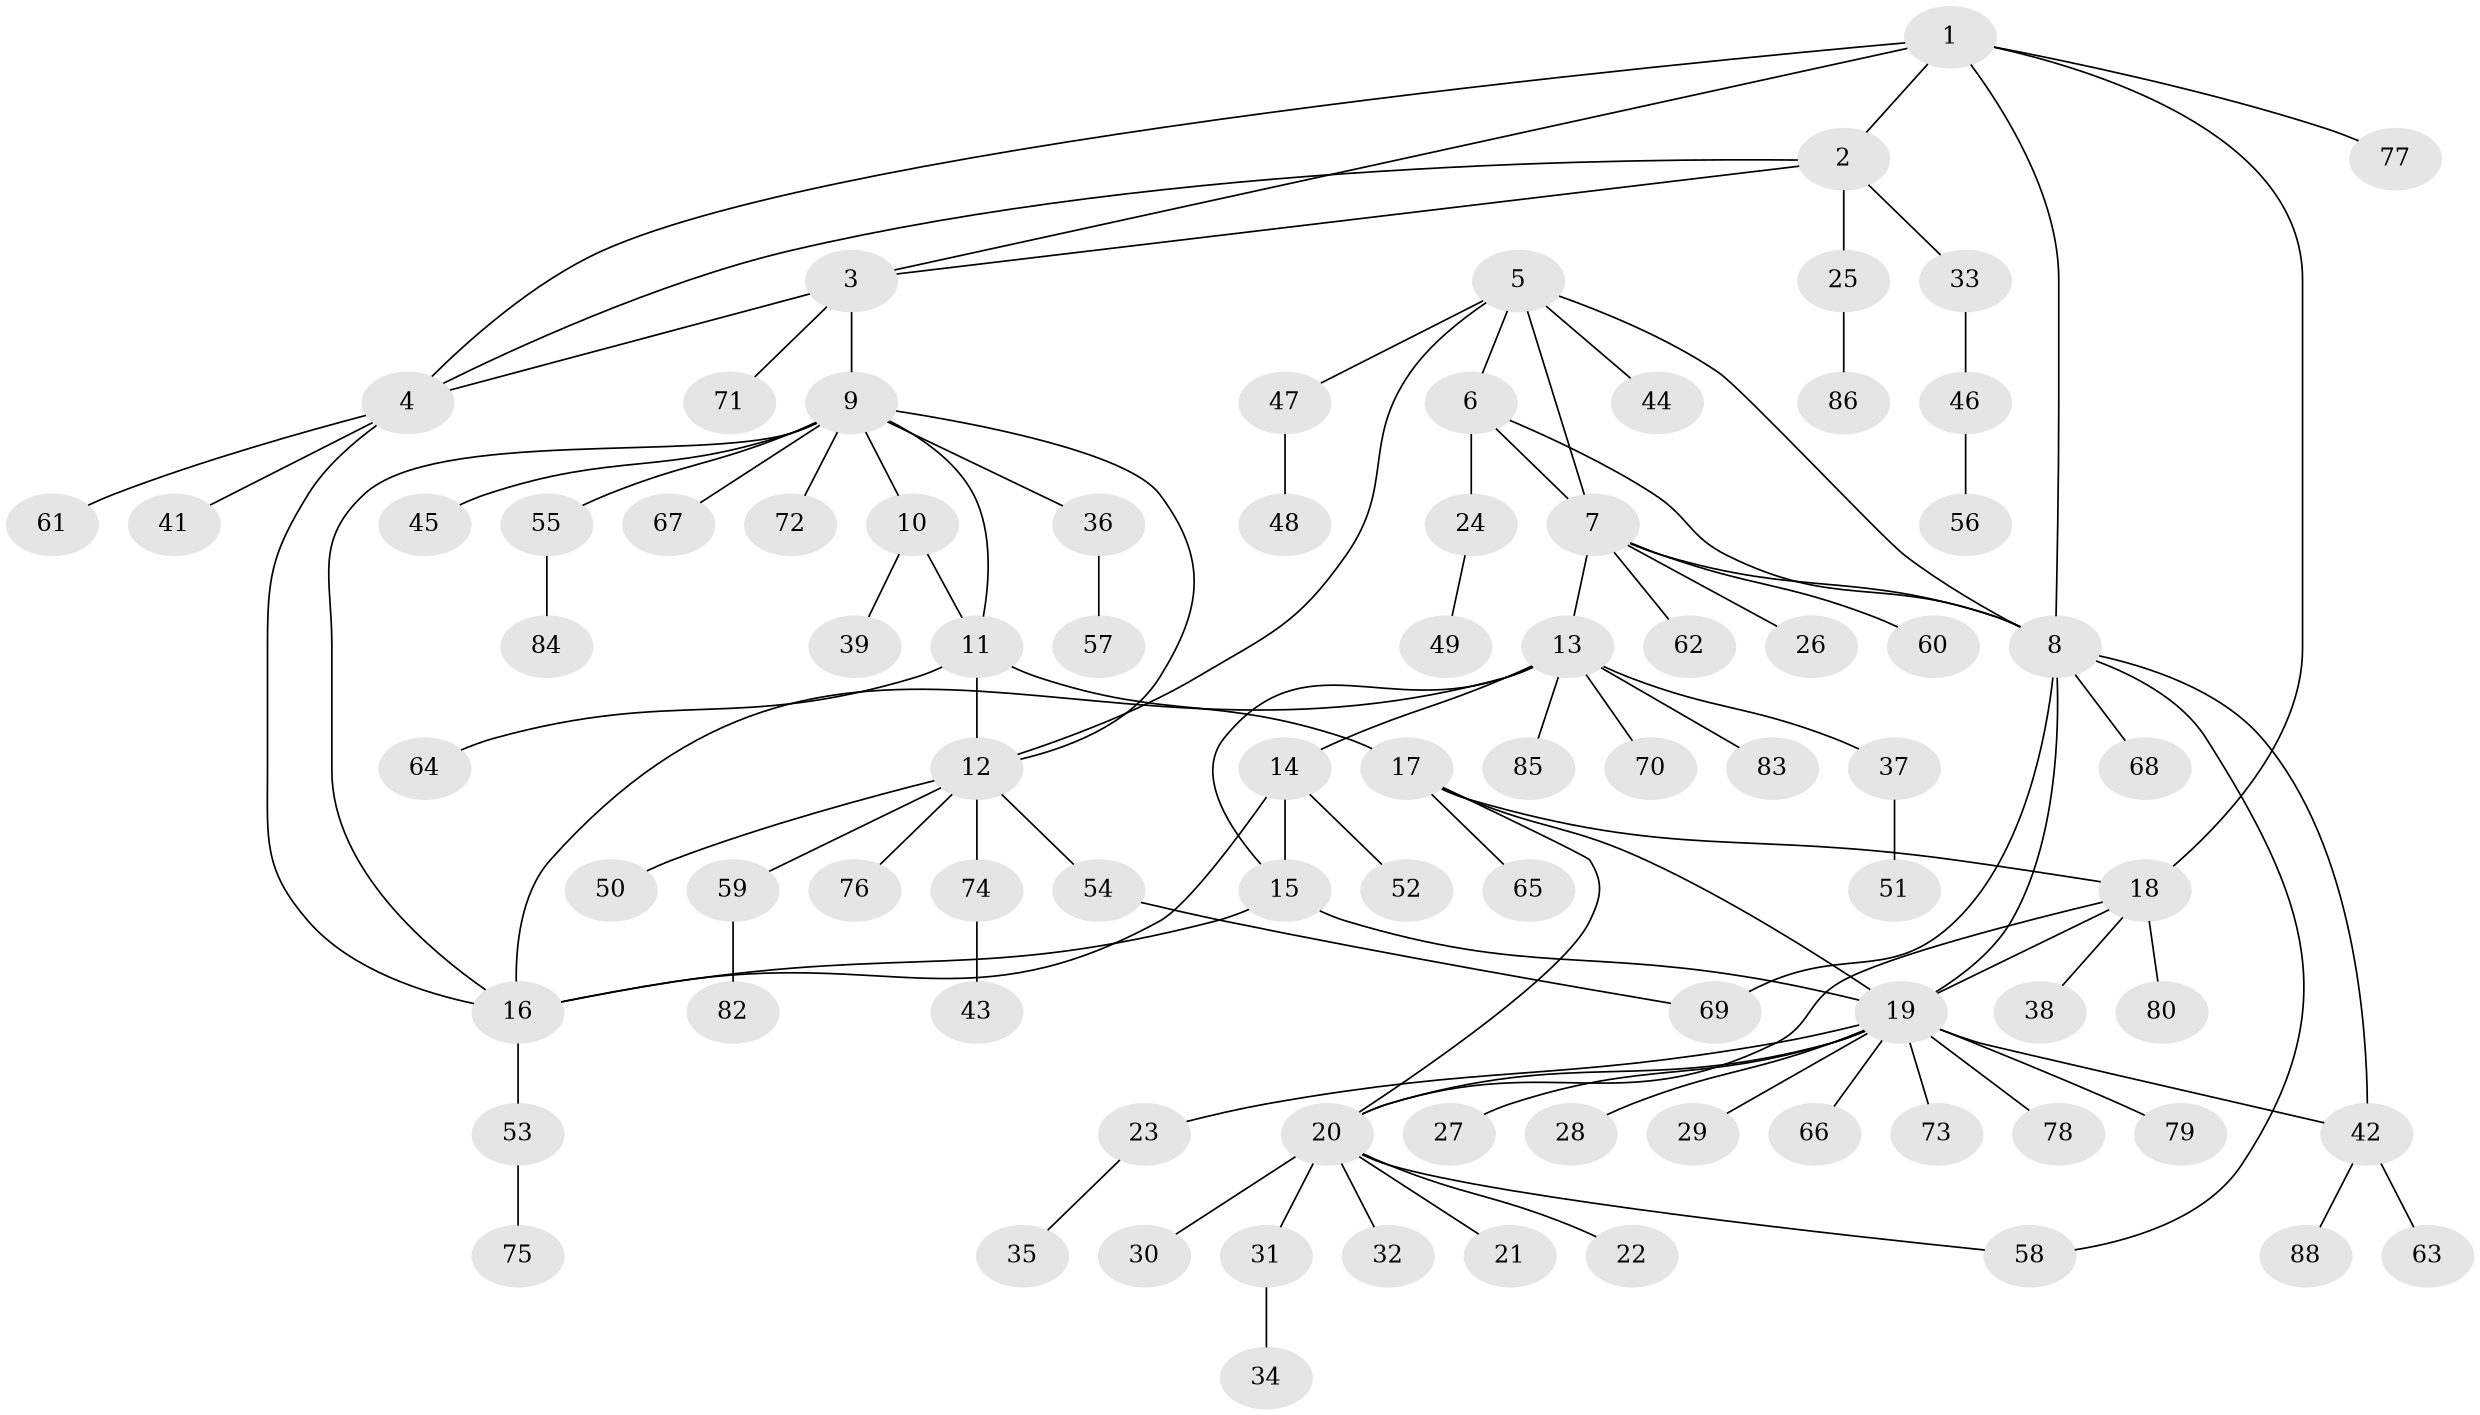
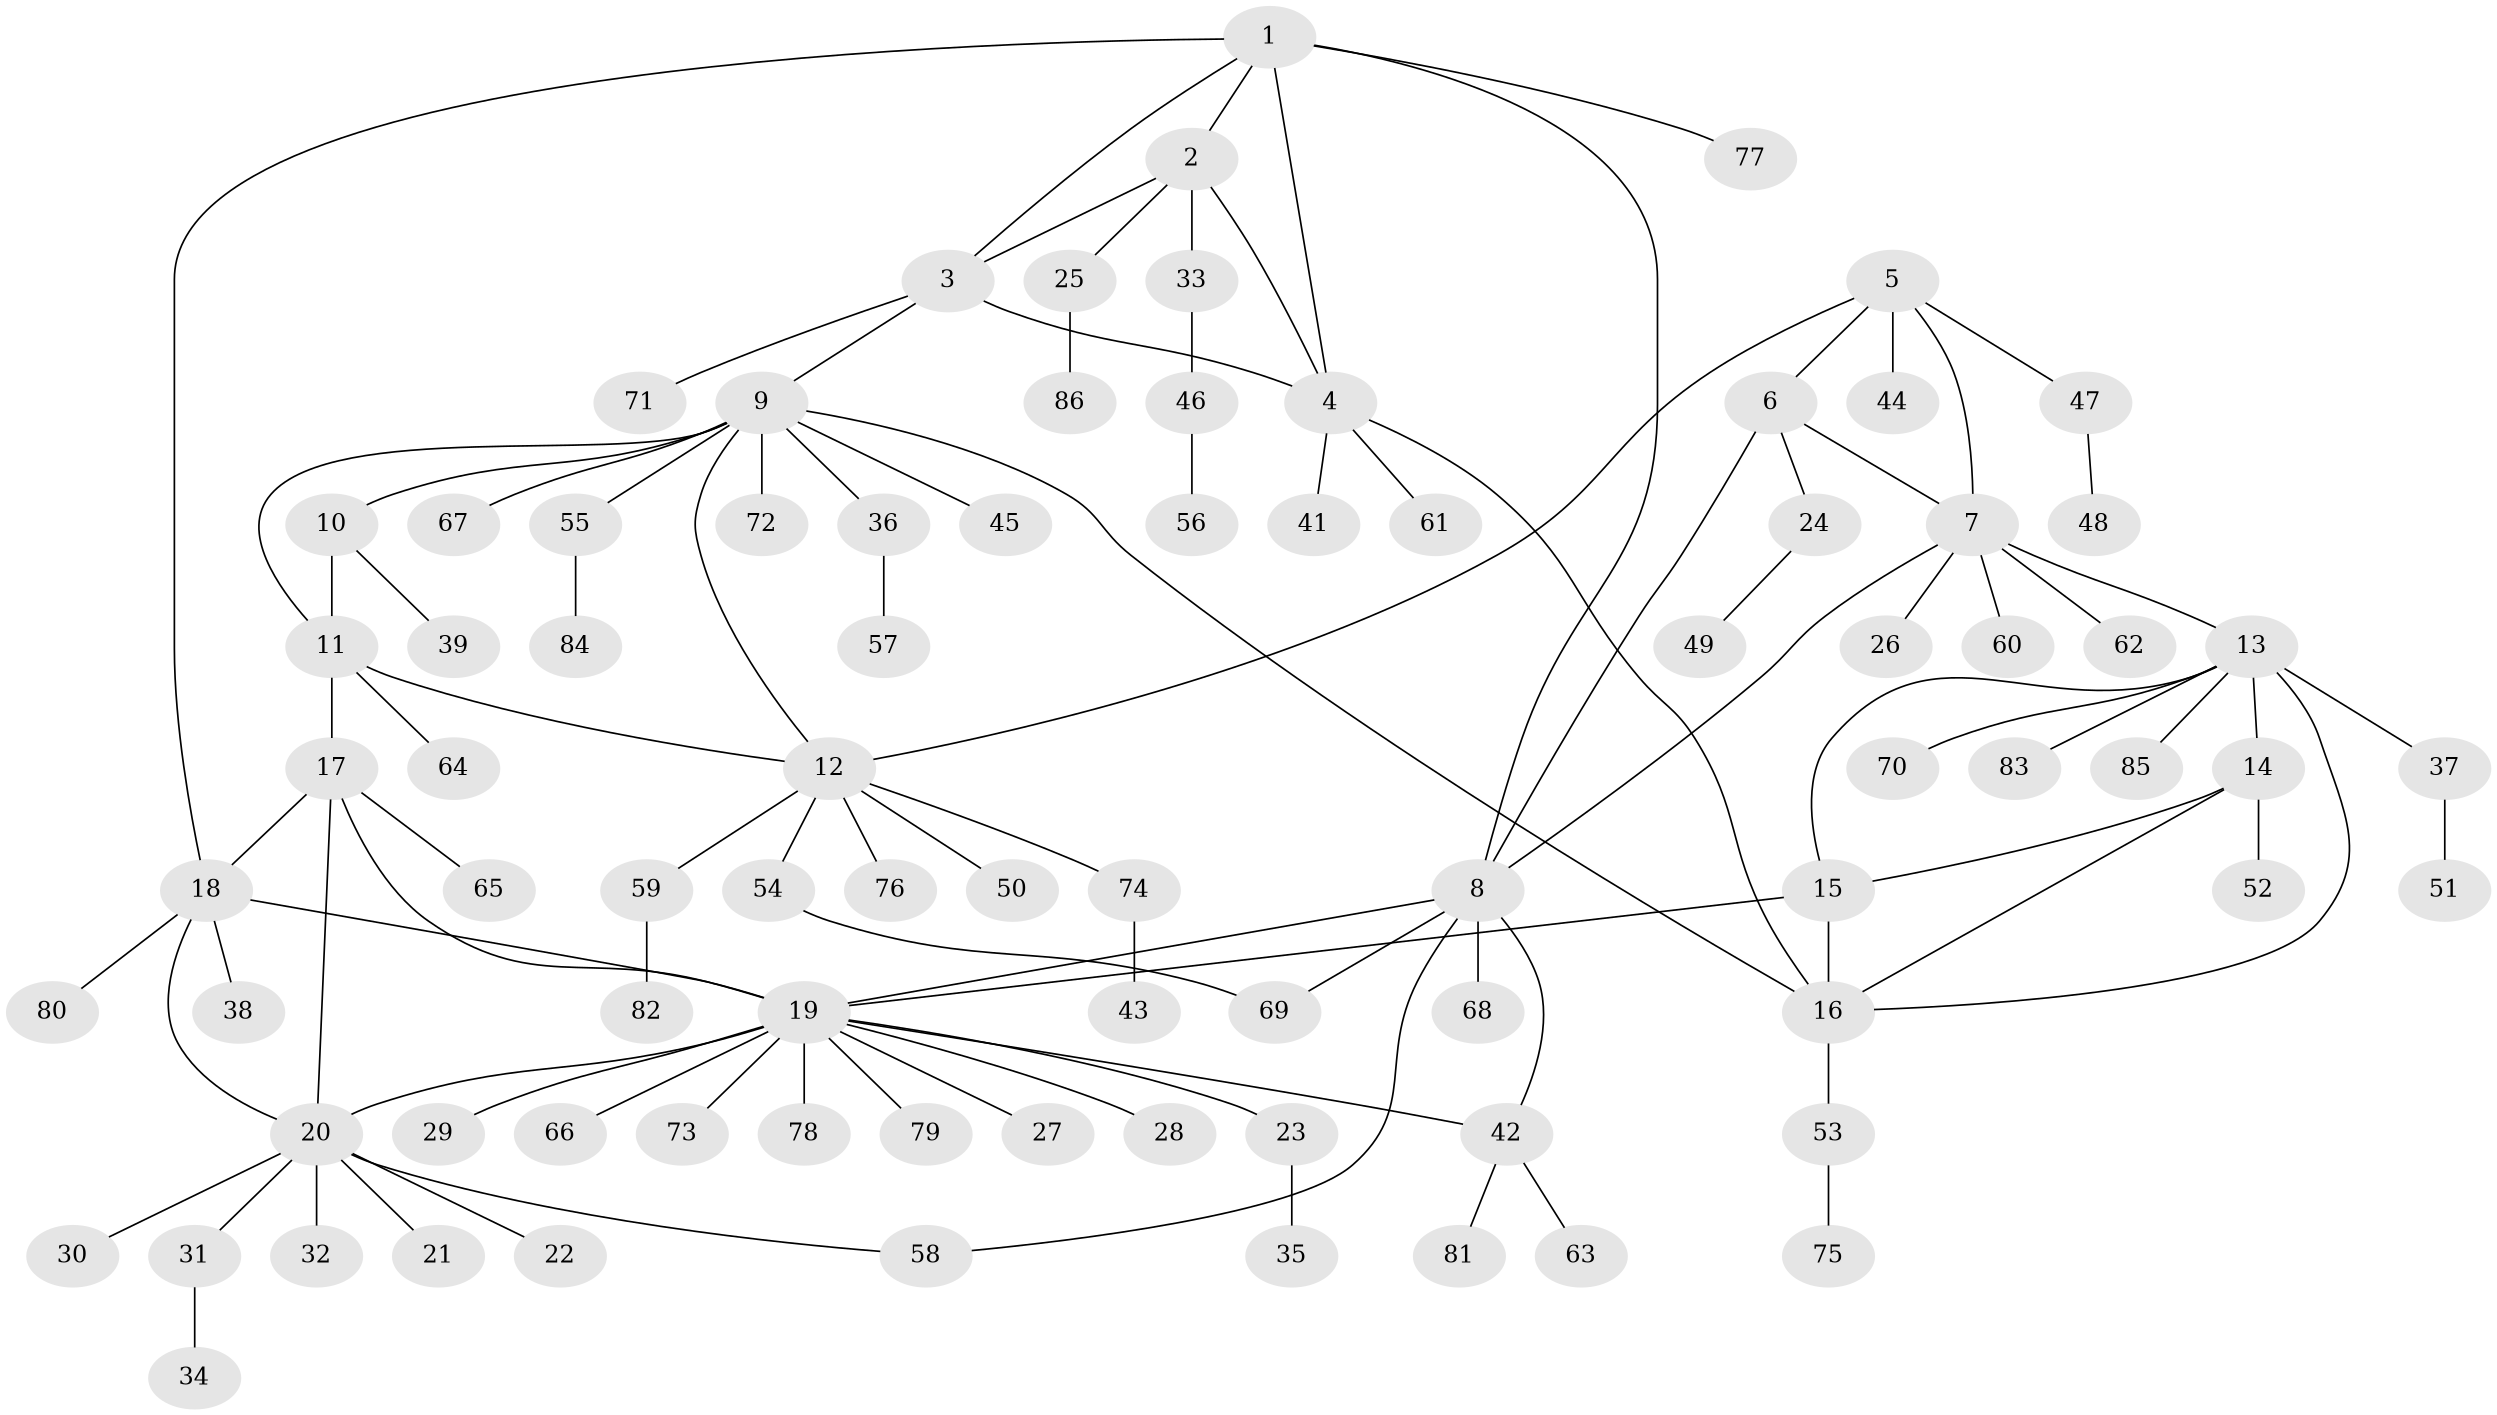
edge "5" -- "8": removed
node "88": label "88" -> "81"
